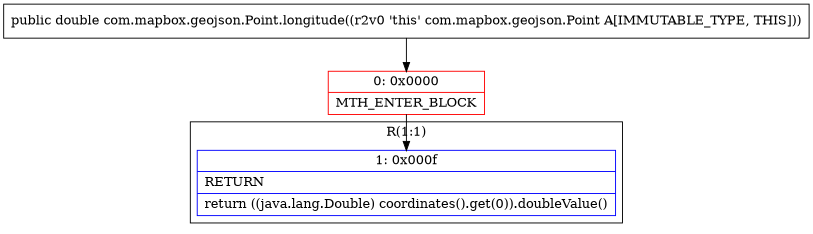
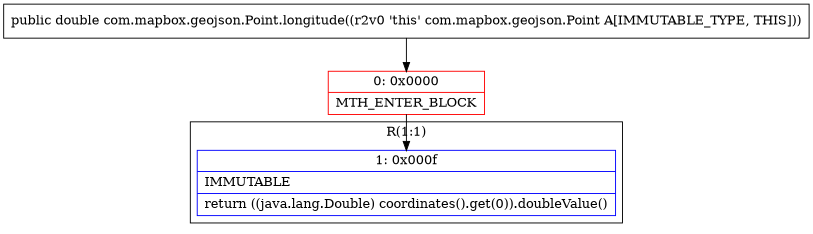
node "1: 0x000f": text "RETURN" -> "IMMUTABLE"
